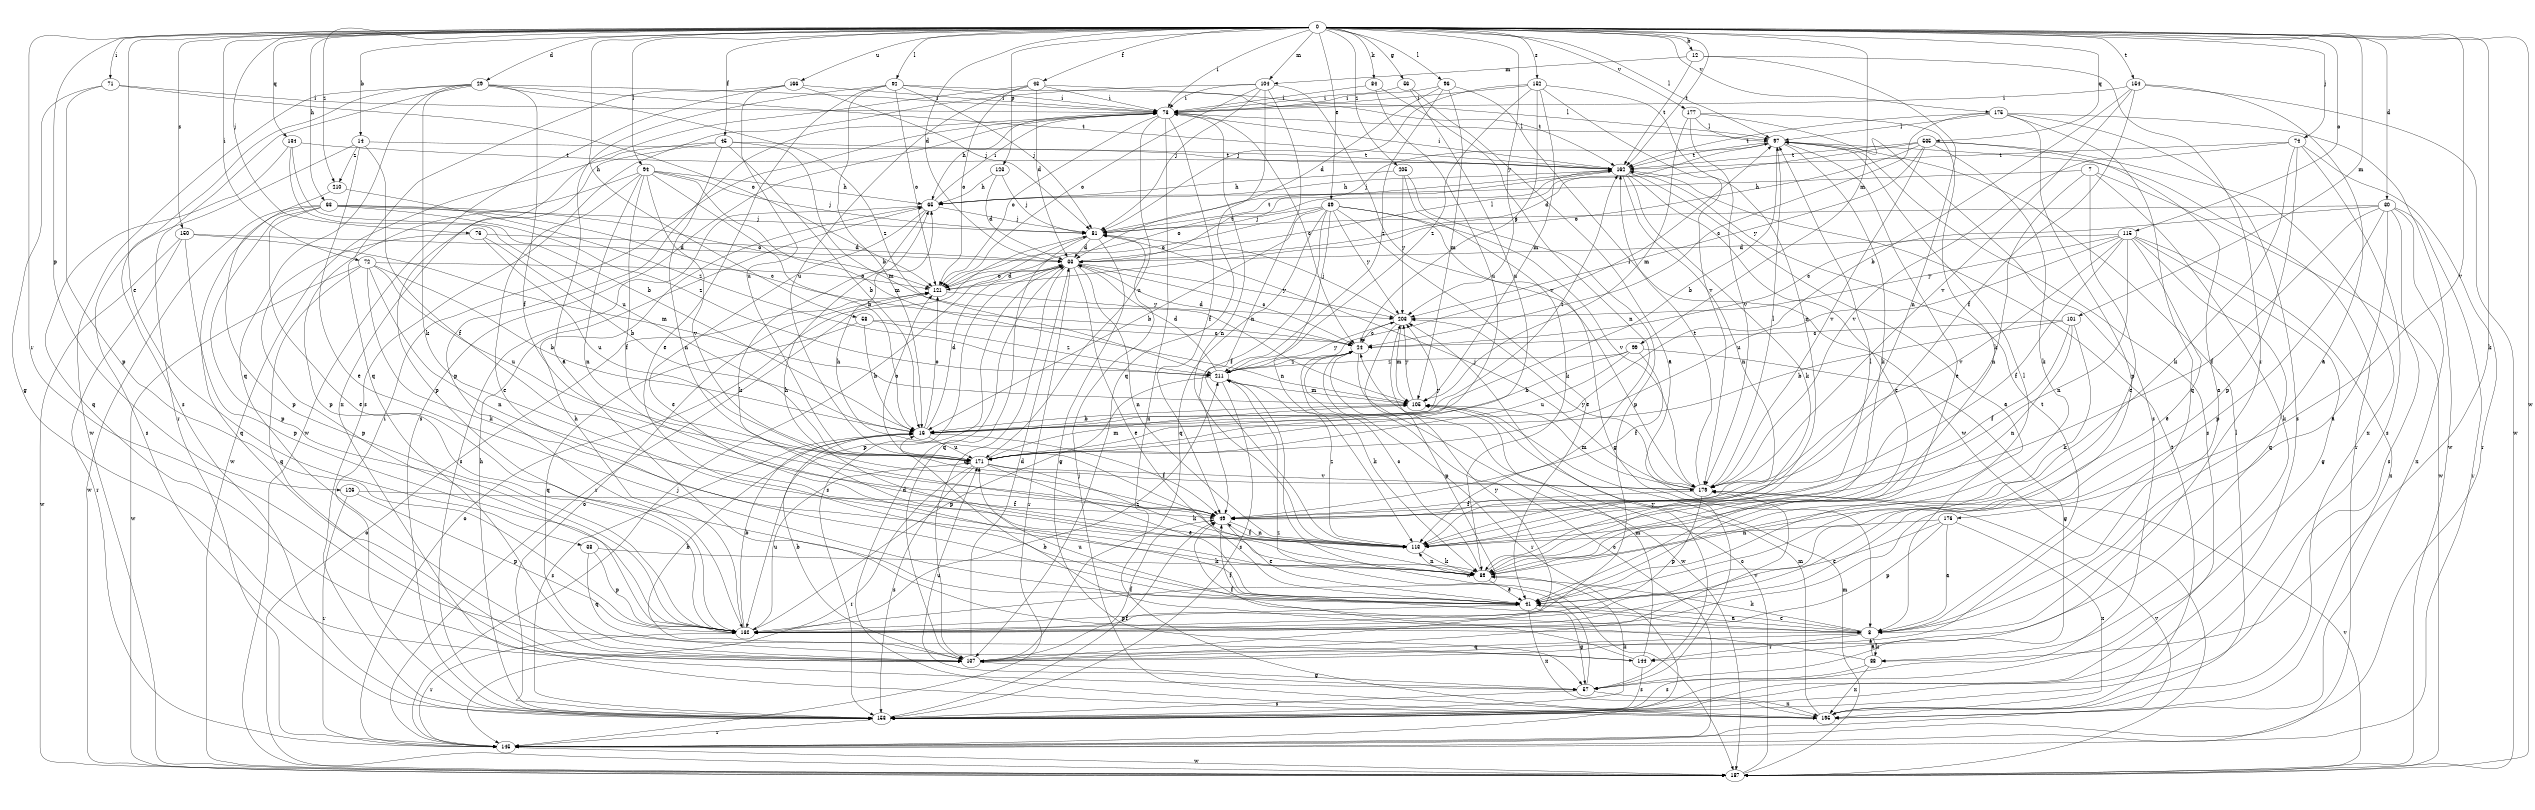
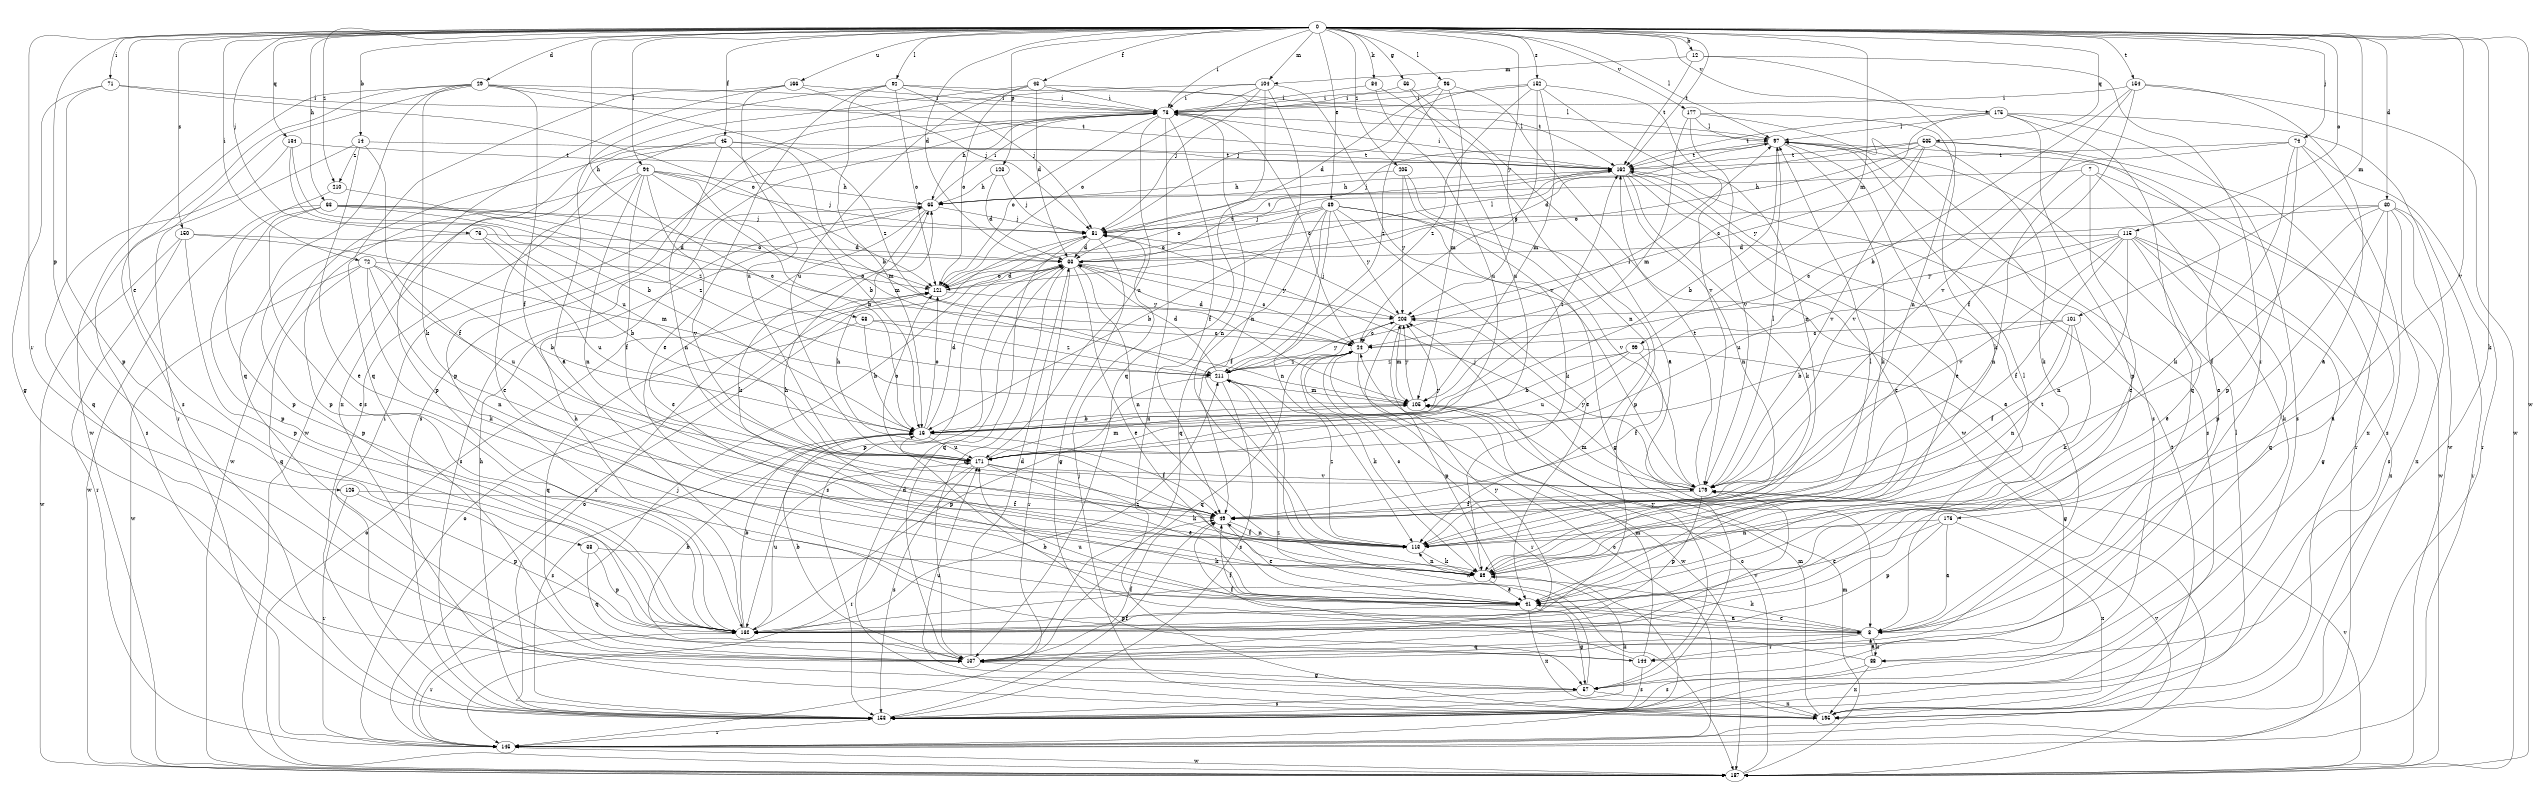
edge "63" -> "137": now "24" -> "137"
